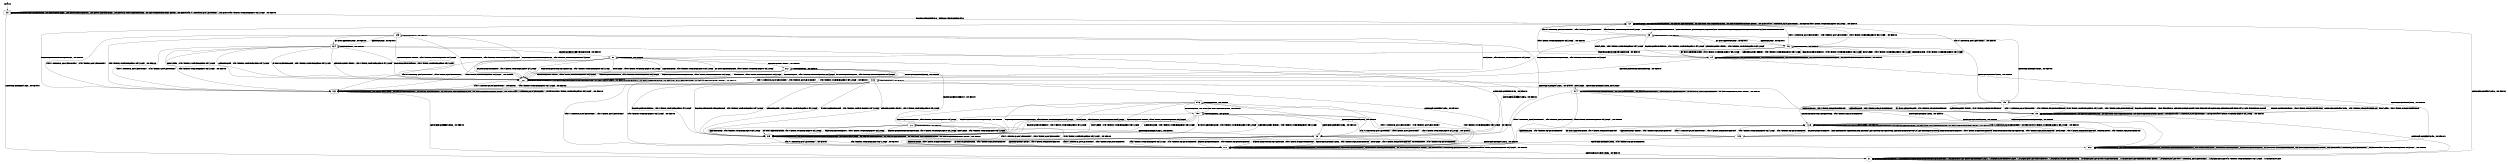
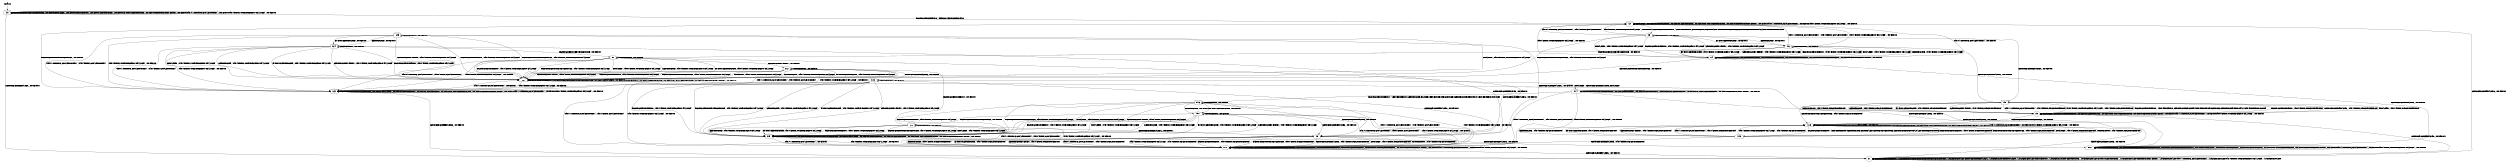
edge "s14" -> "s16": added, label "ECDH_CLIENT_HELLO / SERVER_HELLO,CERTIFICATE,ECDHE_SERVER_KEY_EXCHANGE,CERTIFICATE_REQUEST,SERVER_HELLO_DONE"
edge "s18" -> "s1": added, label "CHANGE_CIPHER_SPEC / TIMEOUT"
edge "s11" -> "s1": label "CHANGE_CLOSED_SPEC / TIMEOUT" -> "CHANGE_CIPHER_SPEC / TIMEOUT"
